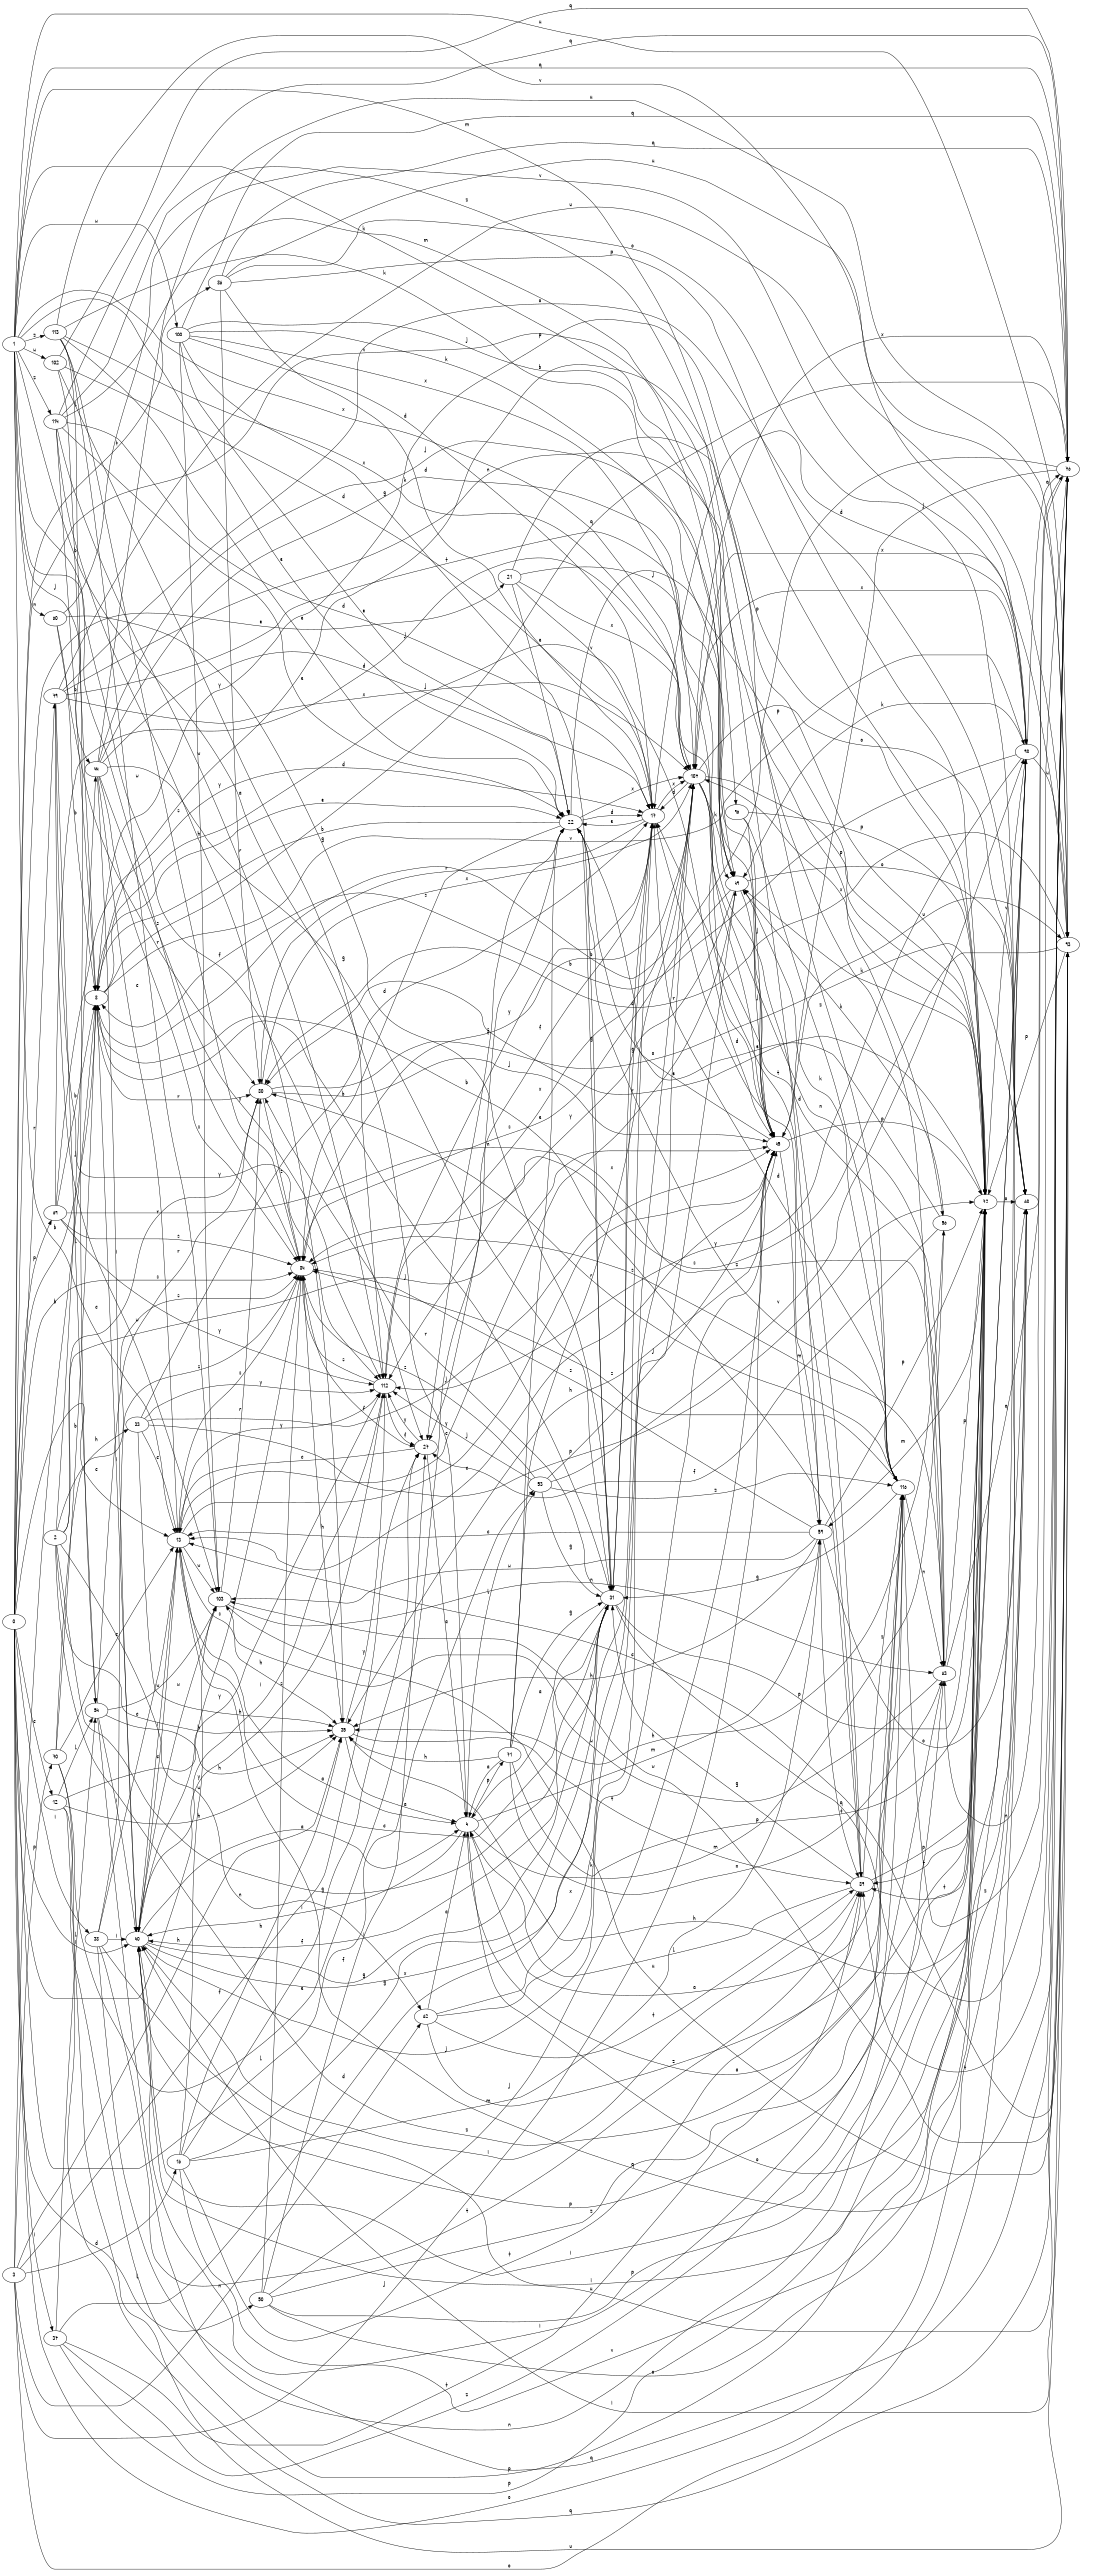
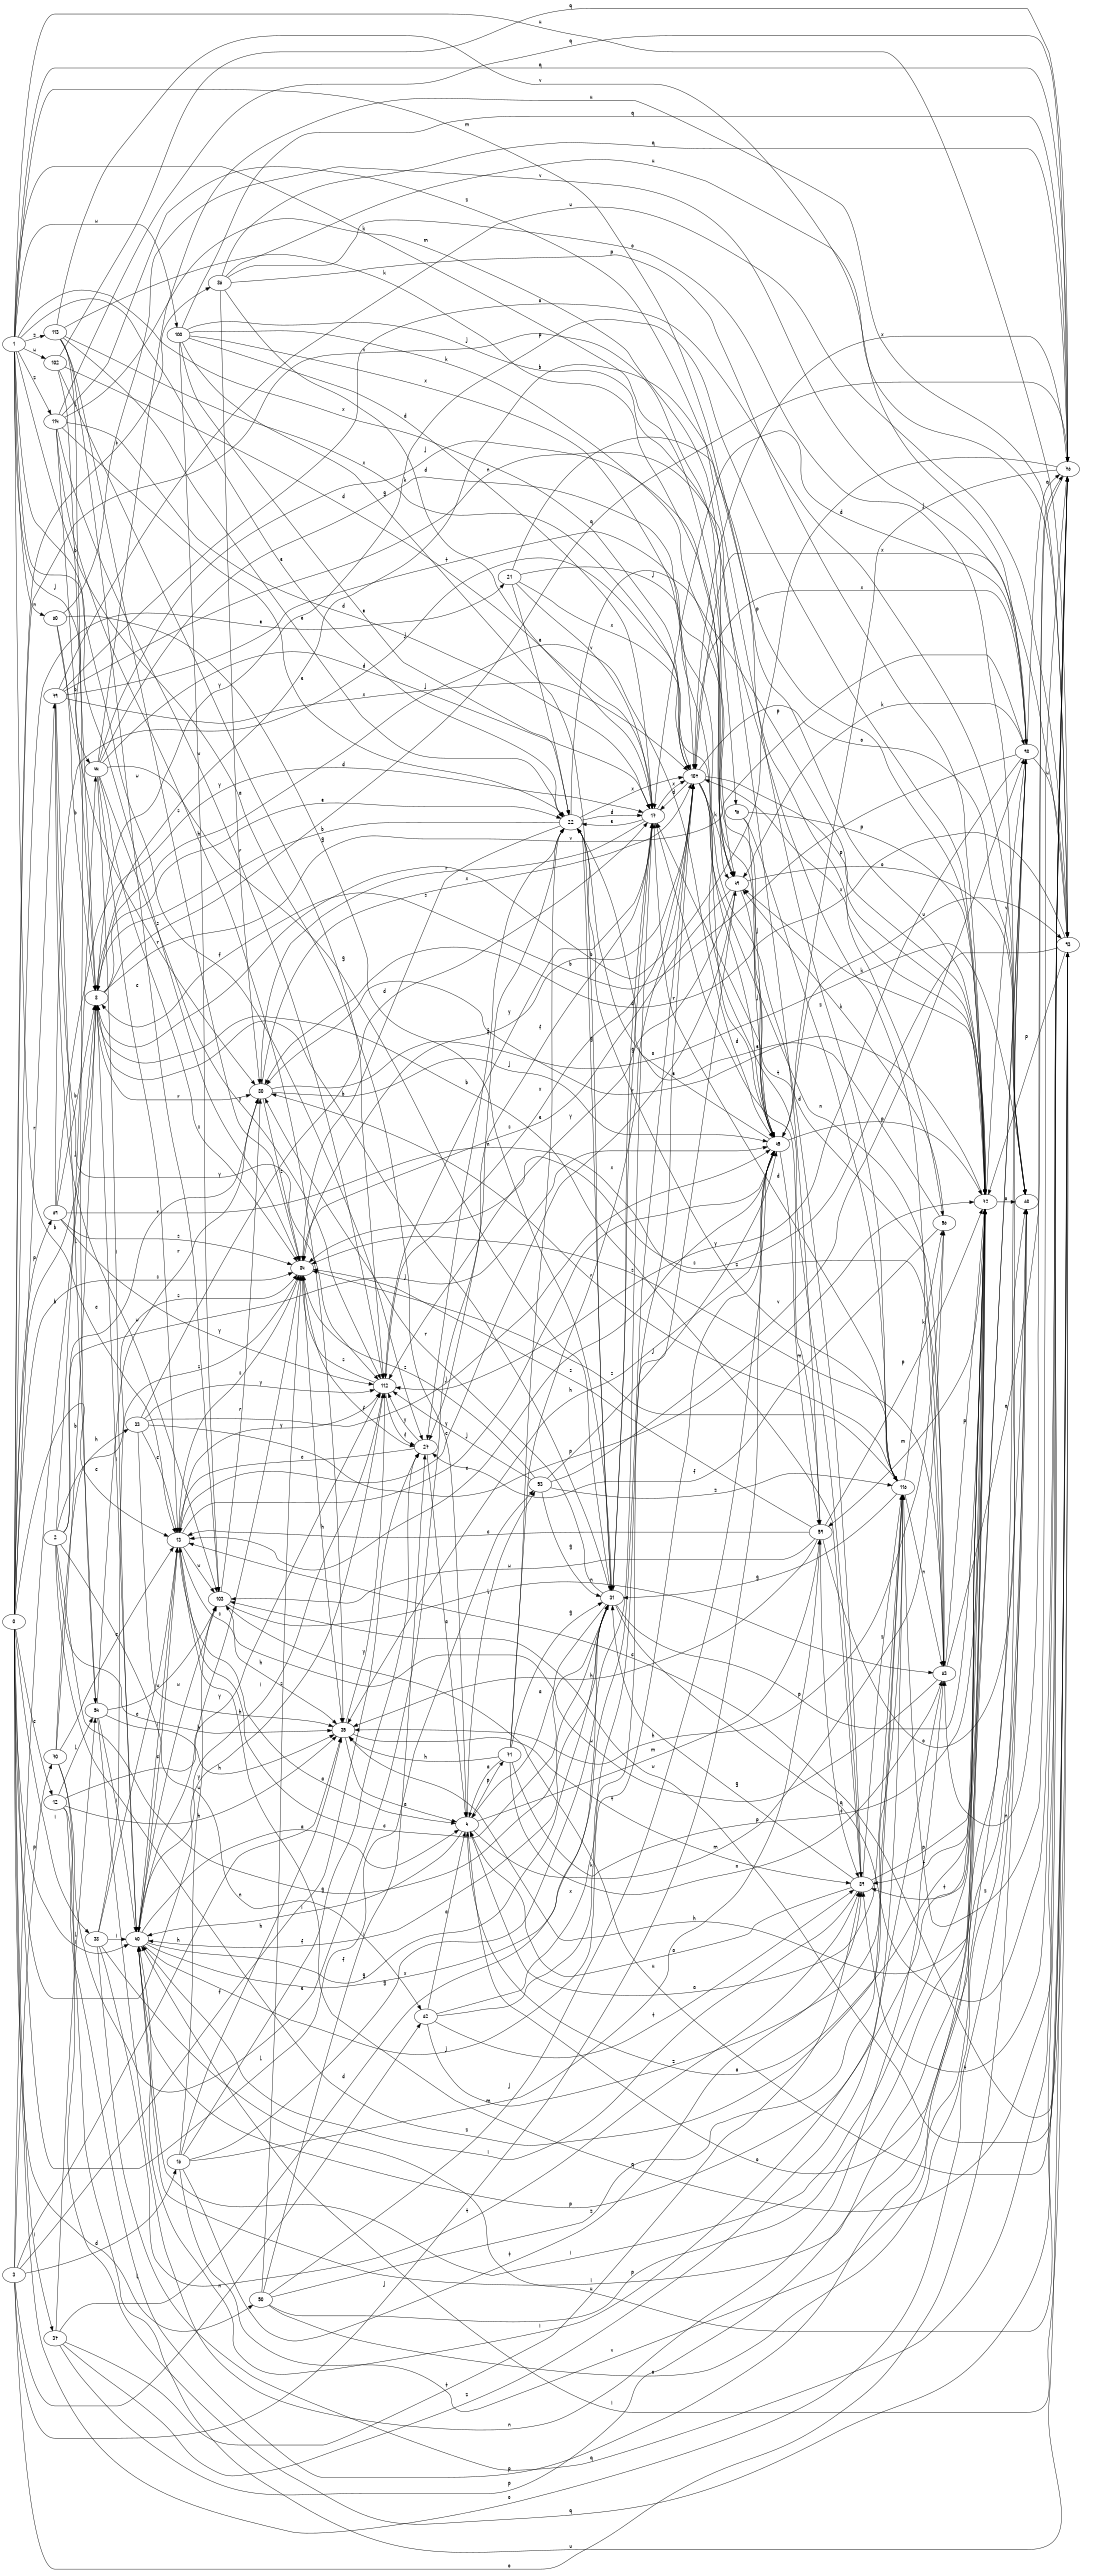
edge "116" -> "49": now "116" -> "56"
edge "89" -> "4": label "l" -> "a"
